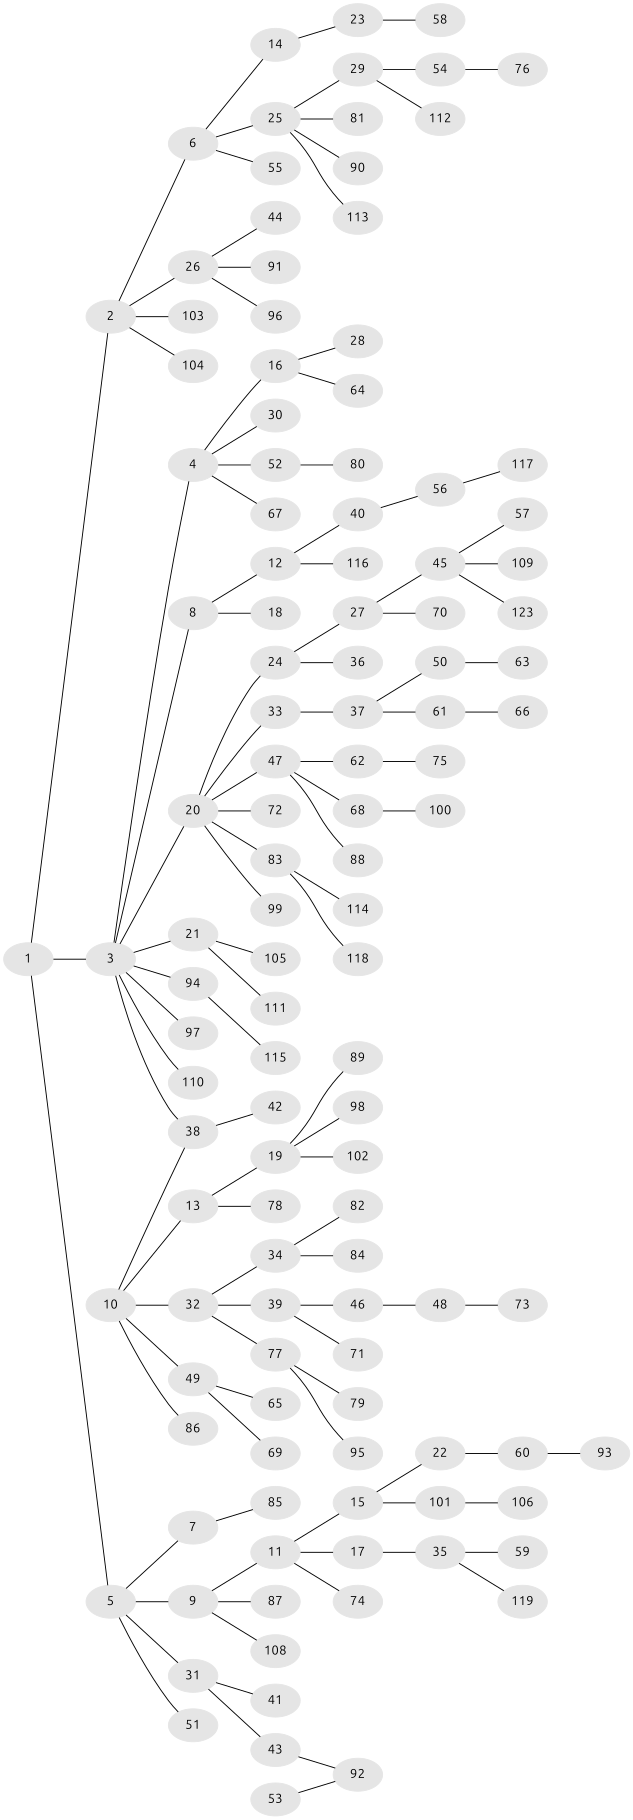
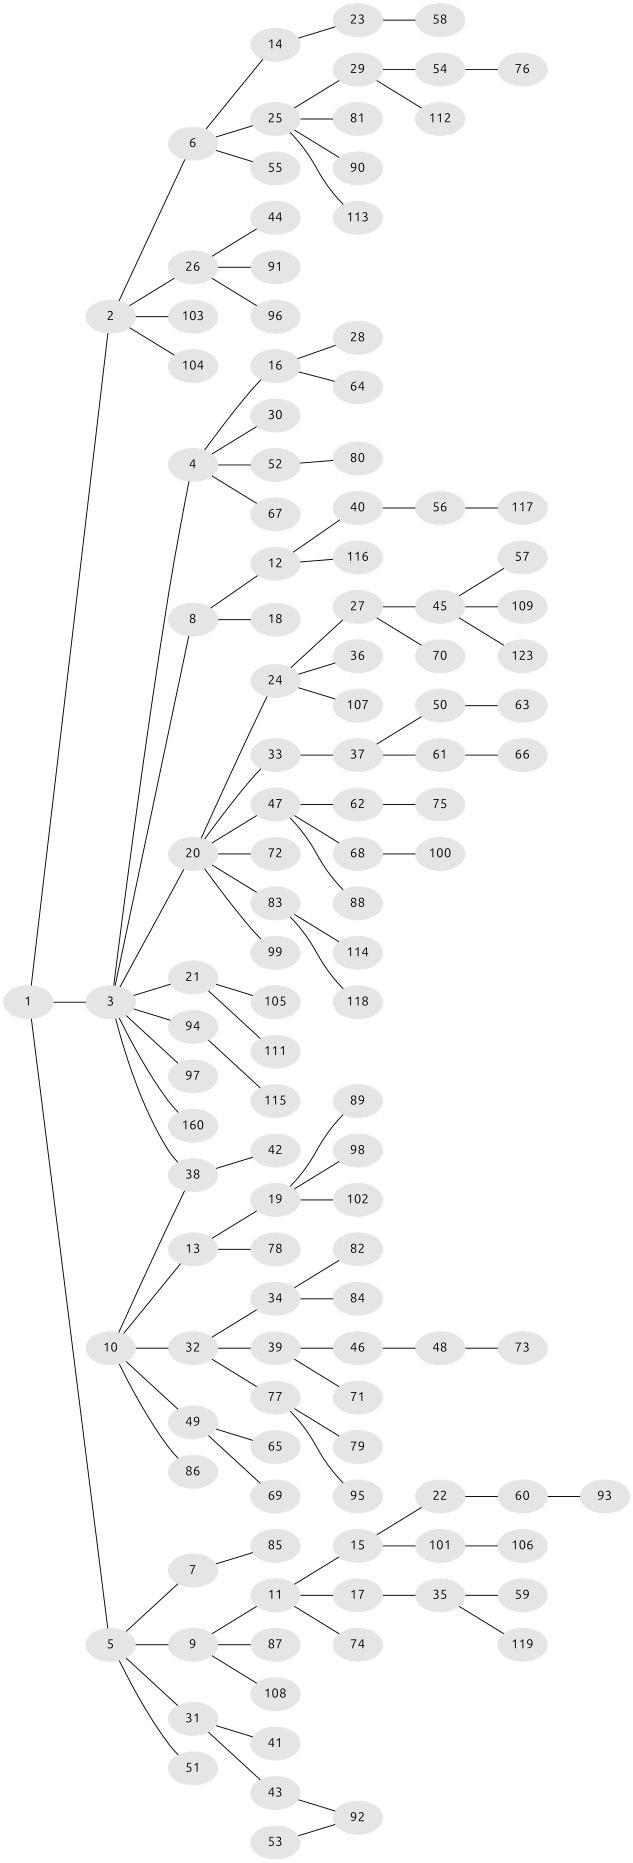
node "107": added
node "110": label "110" -> "160"
